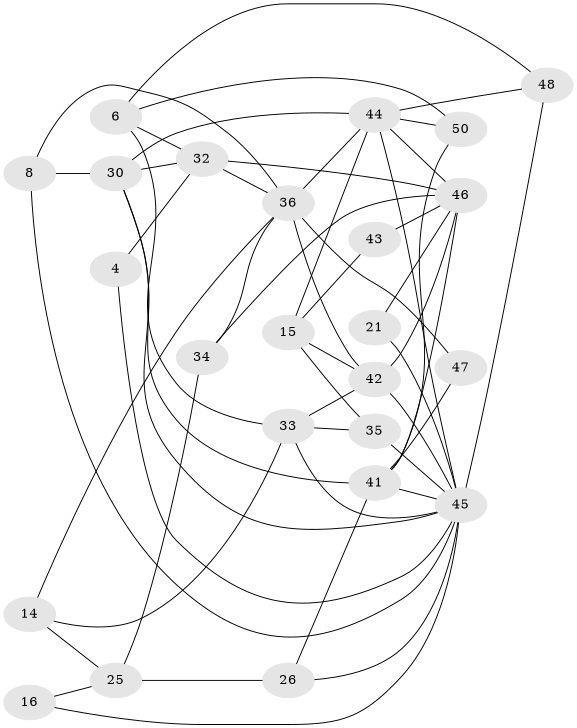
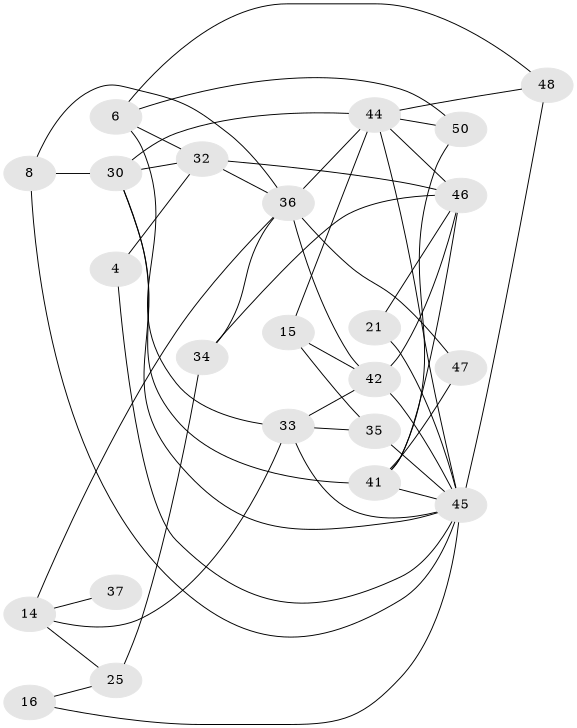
node "43": removed
node "37": added
node "26": removed
